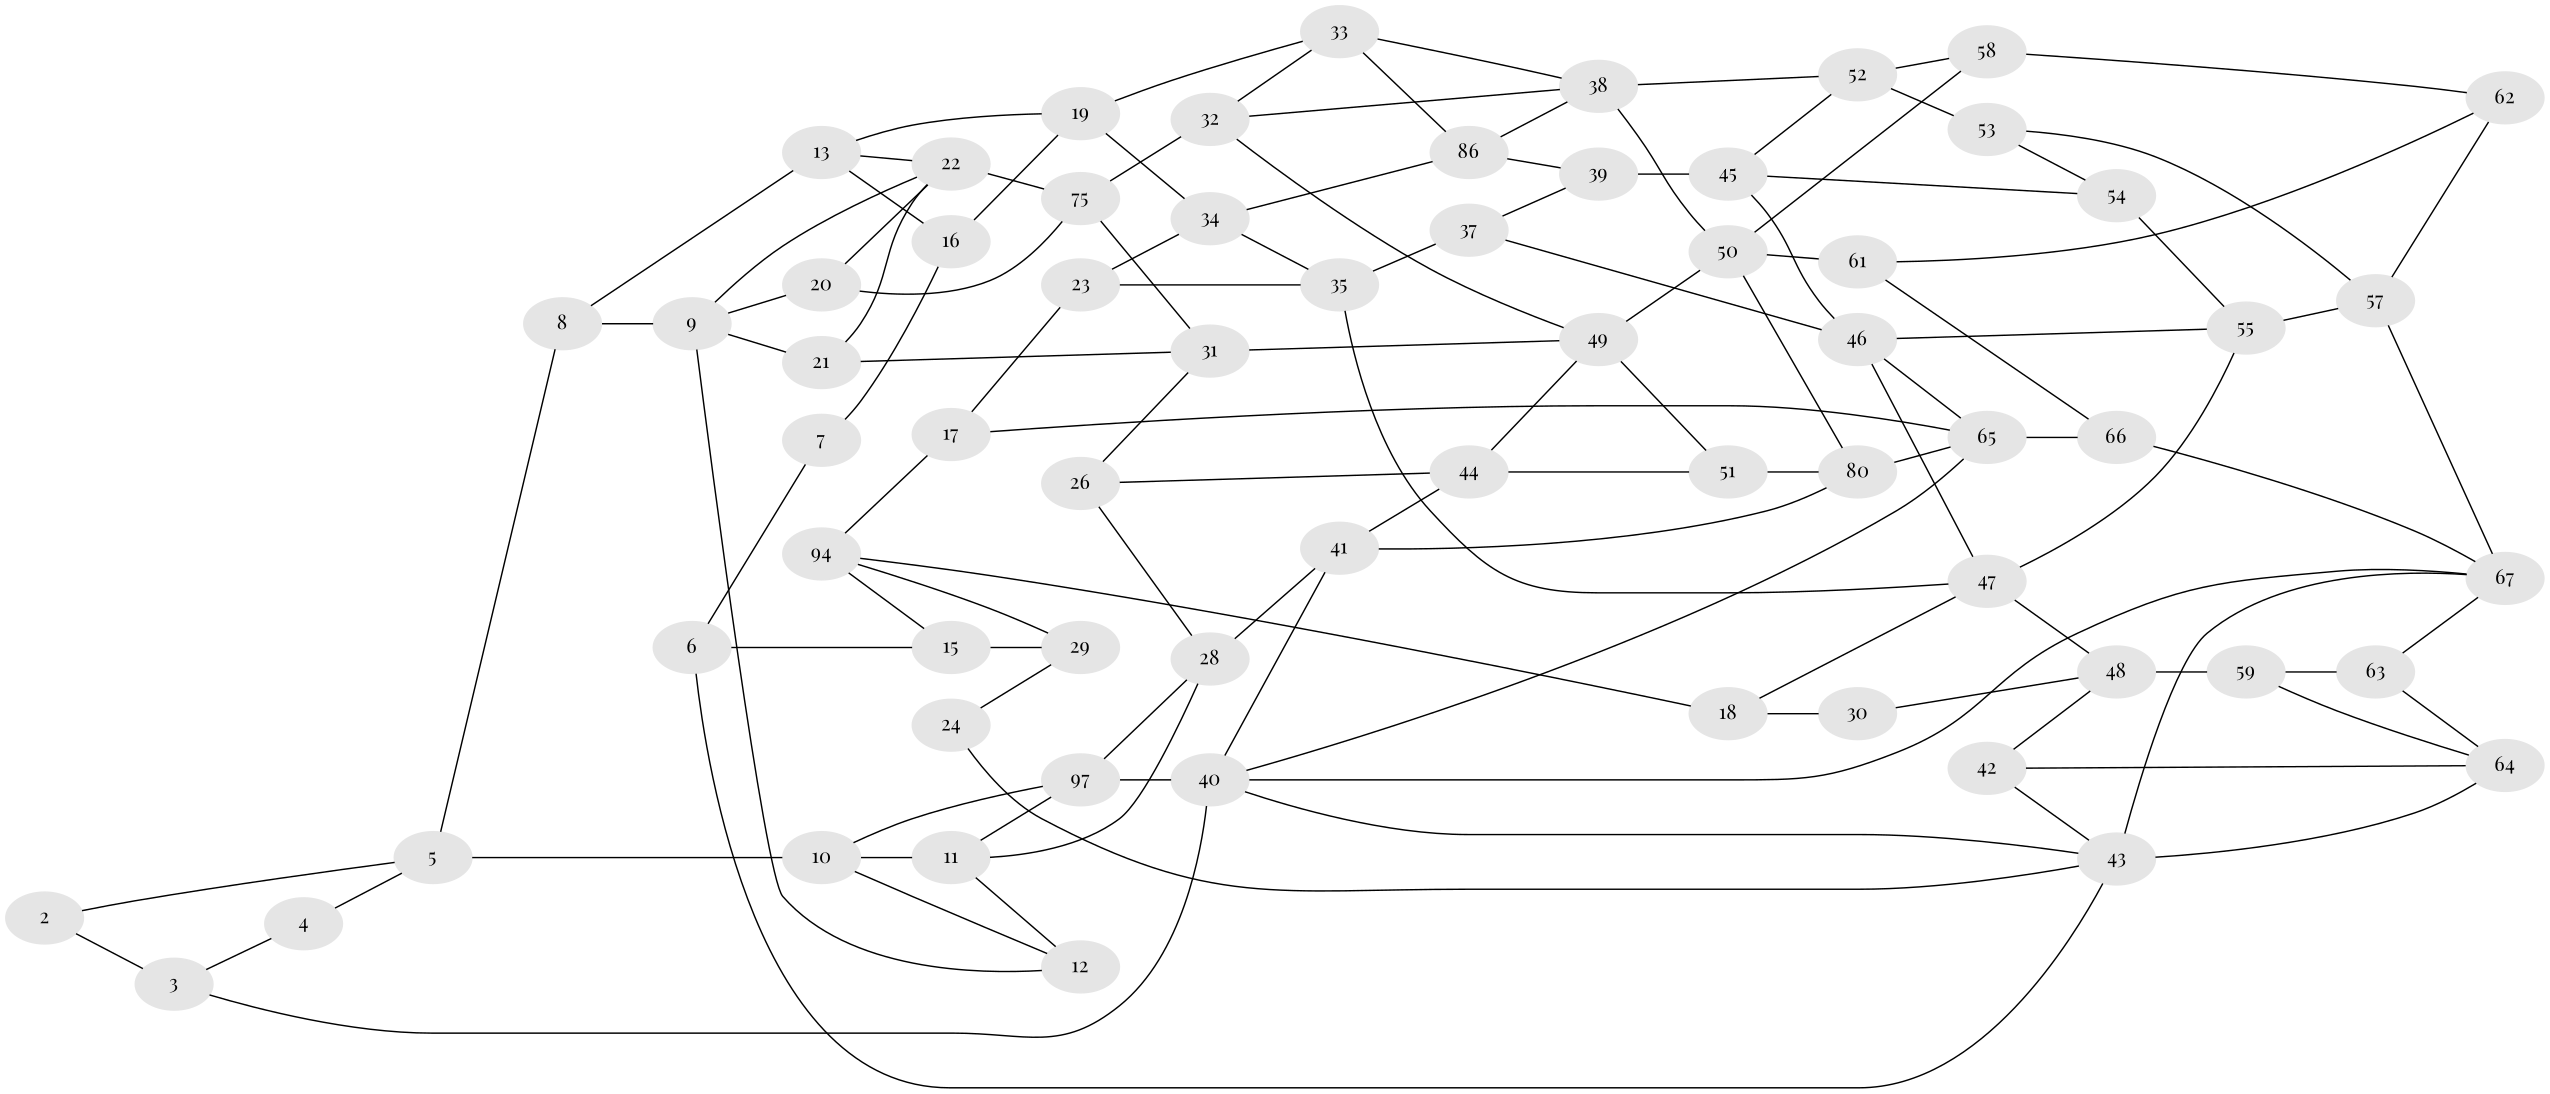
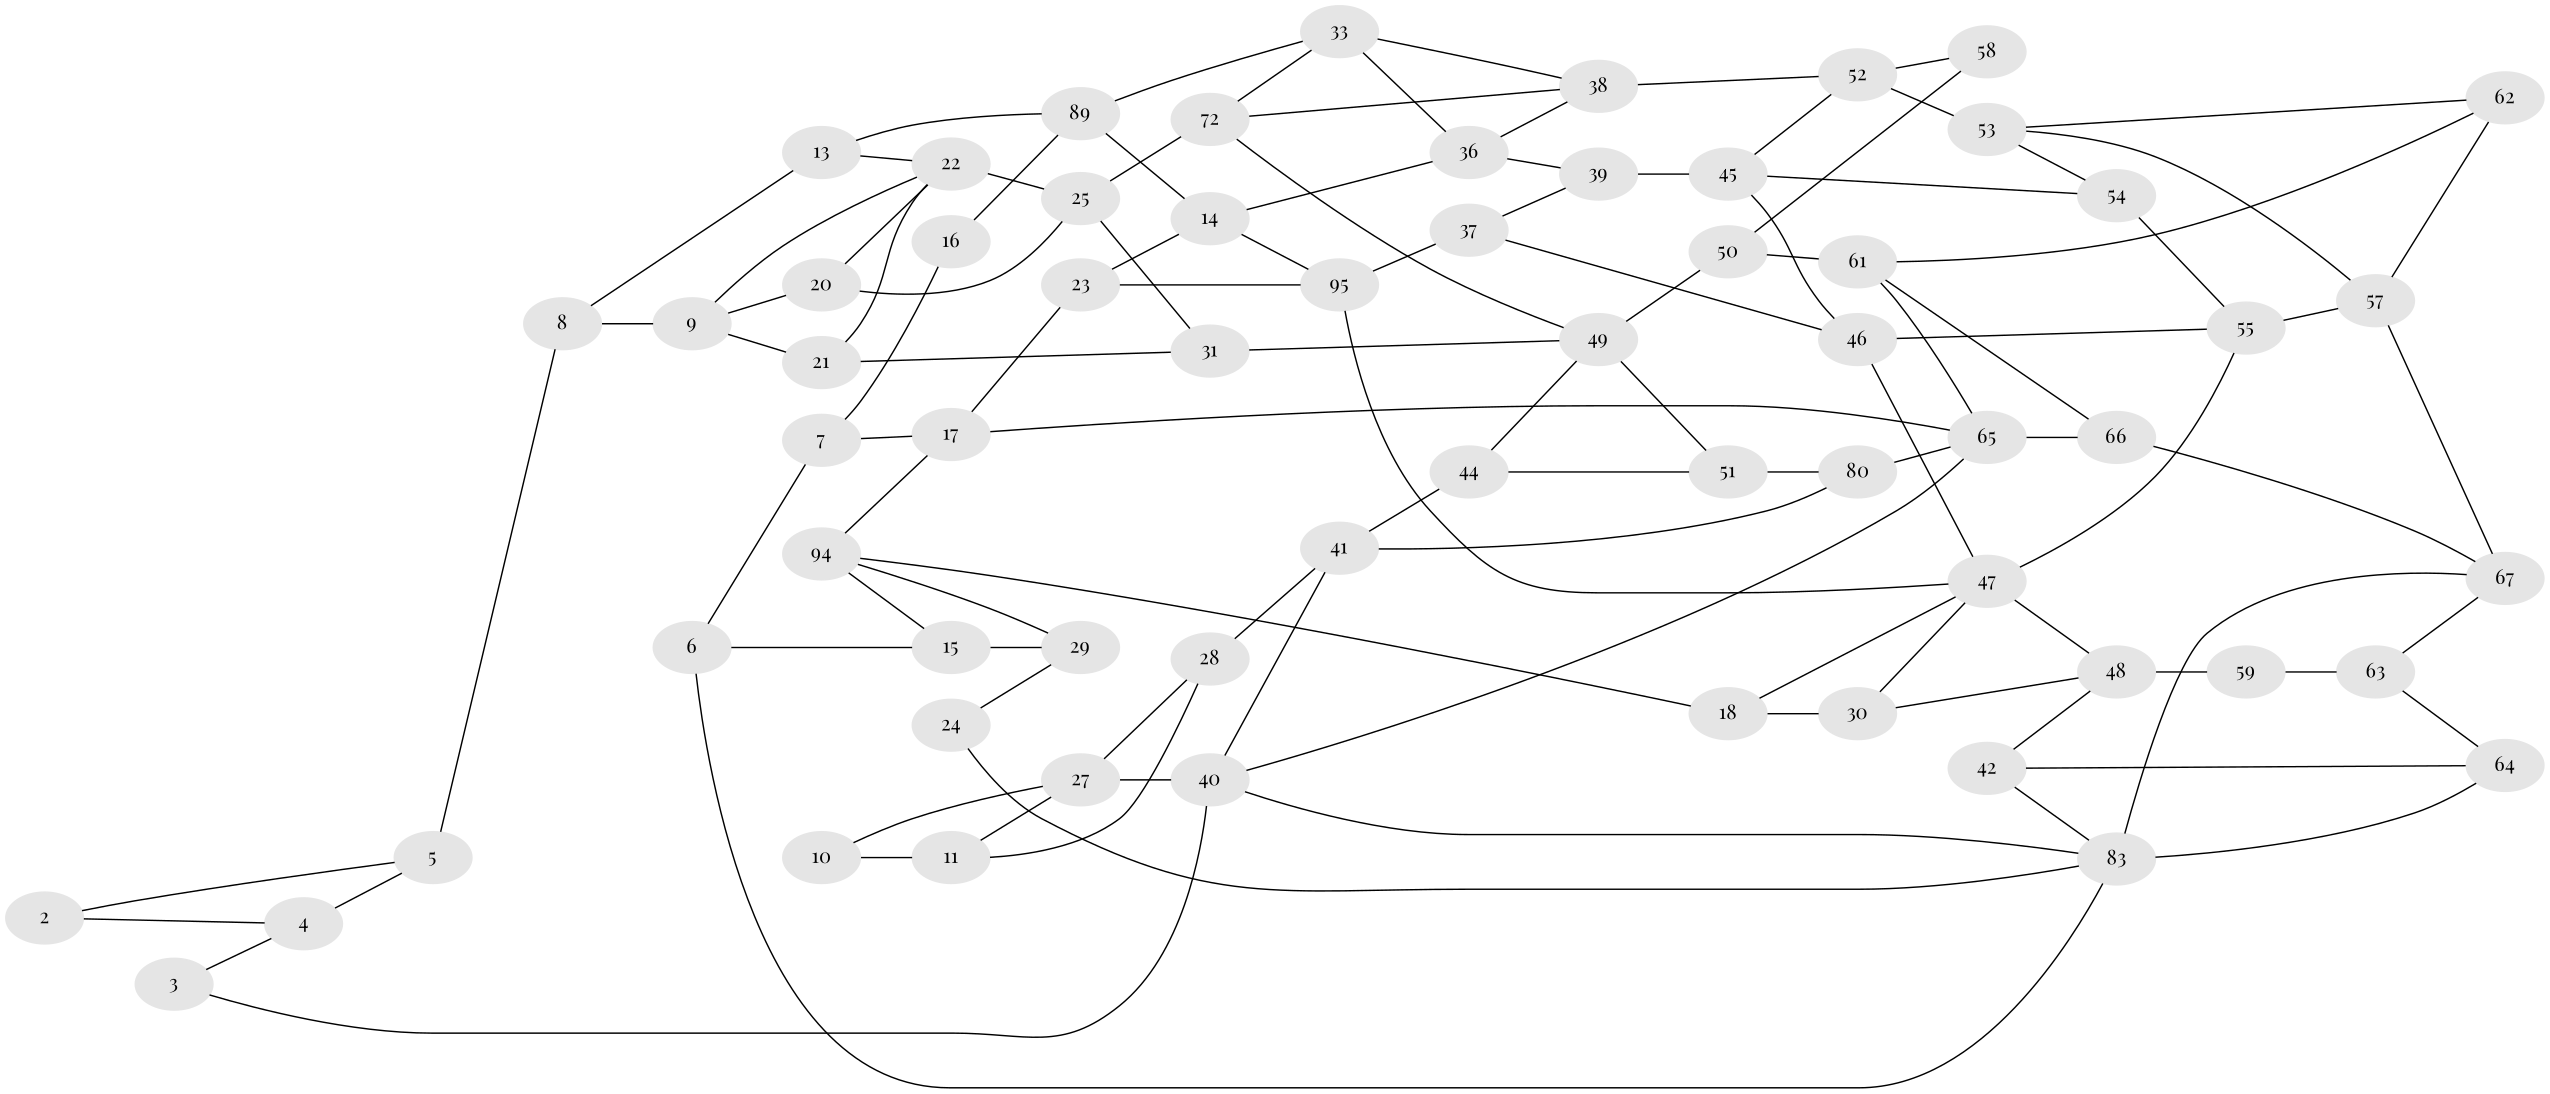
edge "58" -- "62": now "53" -- "62"
node "19": label "19" -> "89"
node "32": label "32" -> "72"
node "86": label "86" -> "36"
edge "38" -- "50": removed
node "75": label "75" -> "25"
edge "13" -- "16": removed
node "34": label "34" -> "14"
node "35": label "35" -> "95"
edge "50" -- "80": removed
edge "46" -- "65": now "61" -- "65"
edge "17" -- "7": added
node "26": removed
edge "47" -- "30": added
edge "59" -- "64": removed
edge "67" -- "40": removed
node "97": label "97" -> "27"
edge "5" -- "10": removed
node "43": label "43" -> "83"
edge "2" -- "3": now "2" -- "4"
node "12": removed
